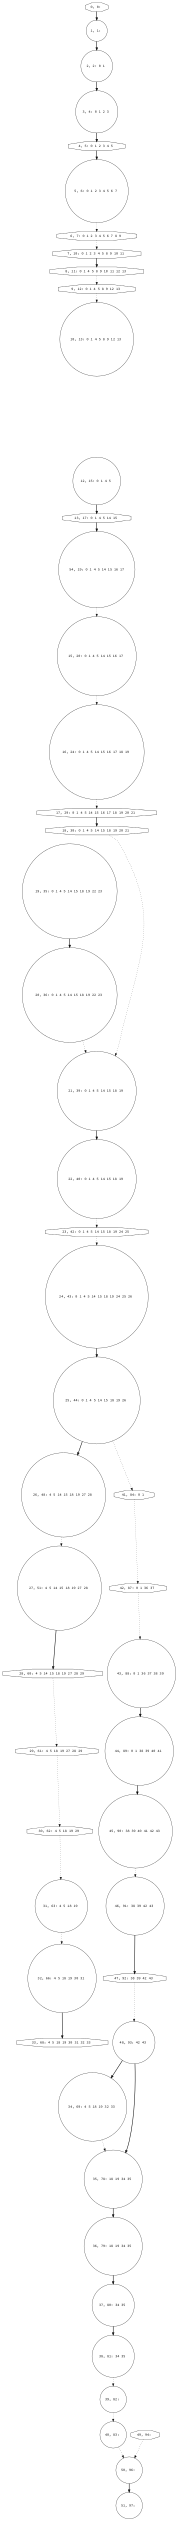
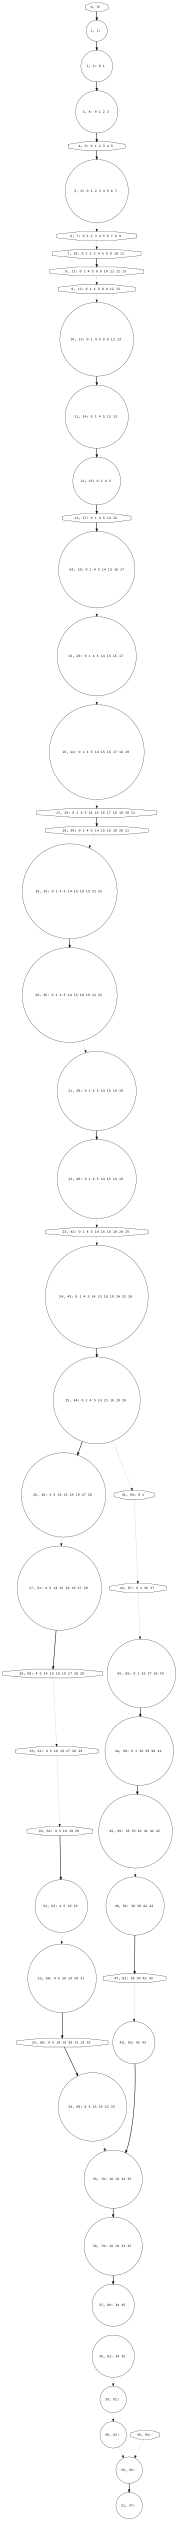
node "11, 14: 0 1 4 5 12 13": added
edge "18, 30: 0 1 4 5 14 15 18 19 20 21" -> "21, 39: 0 1 4 5 14 15 18 19": now "18, 30: 0 1 4 5 14 15 18 19 20 21" -> "19, 35: 0 1 4 5 14 15 18 19 22 23"
edge "30, 62: 4 5 18 19 29" -> "31, 63: 4 5 18 19": style dotted -> bold
edge "48, 93: 42 43" -> "34, 69: 4 5 18 19 32 33": now "33, 68: 4 5 18 19 30 31 32 33" -> "34, 69: 4 5 18 19 32 33"
edge "37, 80: 34 35" -> "38, 81: 34 35": removed
